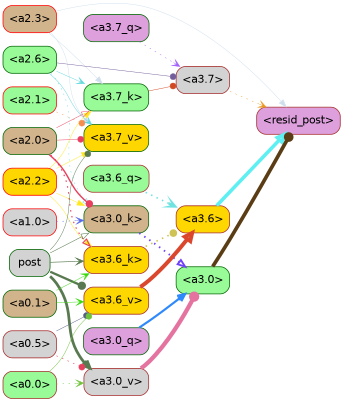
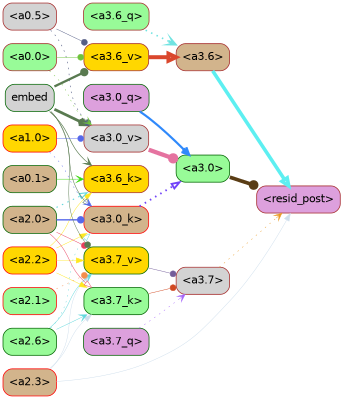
edge "<a2.6>" -> "<a3.7>": now "<a3.7_v>" -> "<a3.7>"
edge "<a1.0>" -> "<a3.0_v>": added
edge "<a2.0>" -> "<a3.0_k>": color #e83f5e -> #5668ea
edge "<a2.0>" -> "<a3.6_k>": color #e83f5e -> #62d7dc
node "<a3.0_k>": color darkgreen -> red
node "<a3.6>": fillcolor gold -> tan
node "<a1.0>": fillcolor lightgrey -> gold
edge "<a3.6_k>" -> "<a3.6>": removed
node "post": label "post" -> "embed"
edge "<a0.1>" -> "<a3.6_v>": removed
edge "<a0.5>" -> "<a3.0_v>": color #e83f5e -> #545d85
